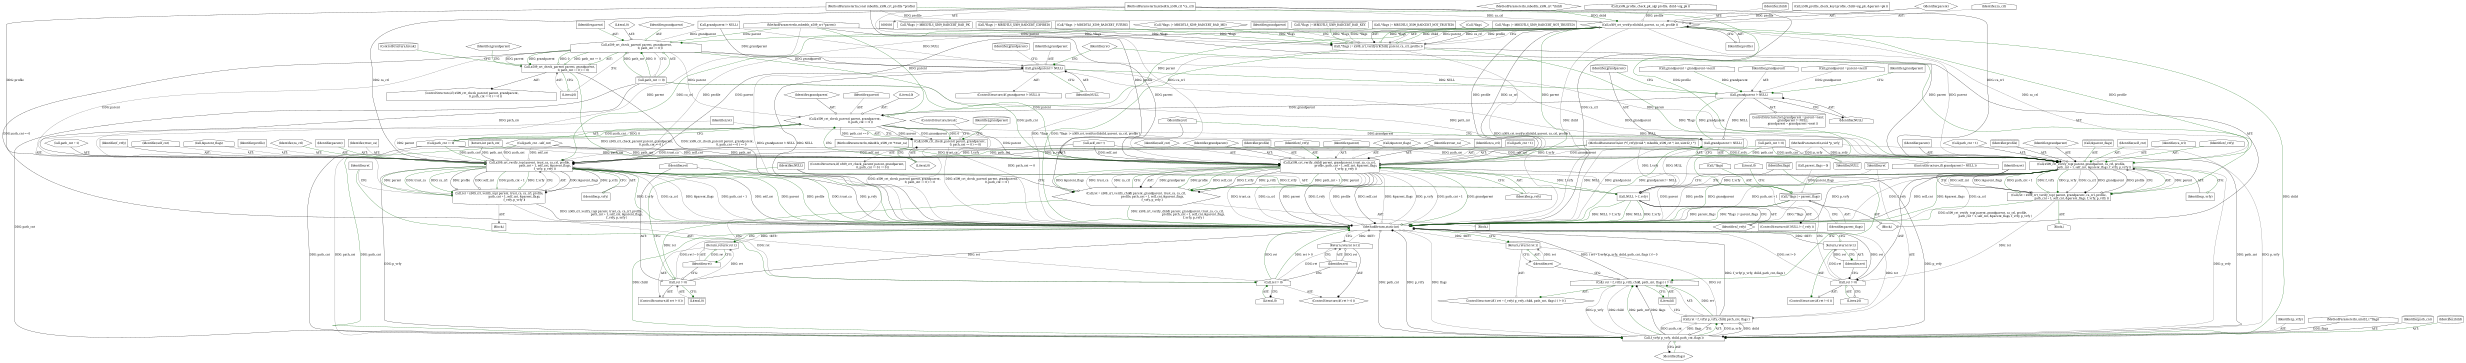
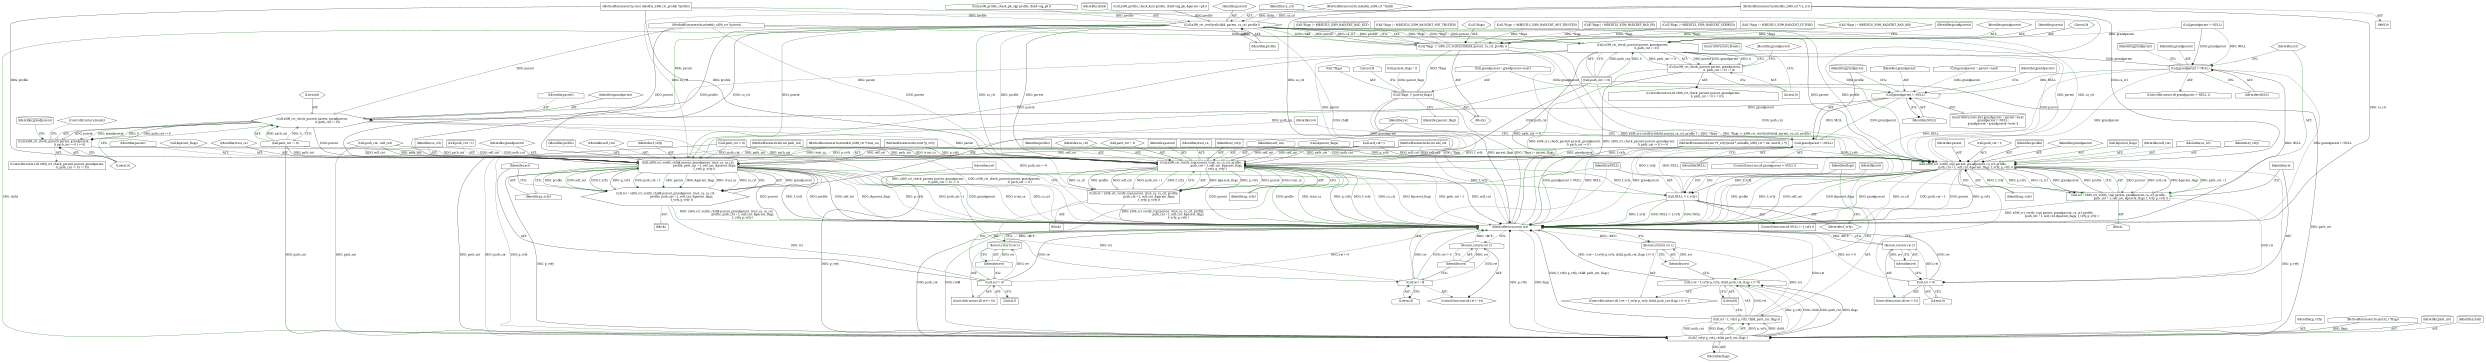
node "(Return,int path_cnt)": label "(Return,int path_cnt)" -> "(MethodParameterIn,int path_cnt)"
node "(MethodParameterIn,int self_cnt)": added
edge "(Identifier,parent_flags)" -> "(Call,*flags |= parent_flags)": now "(Call,grandparent = grandparent->next)" -> "(Call,*flags |= parent_flags)"
